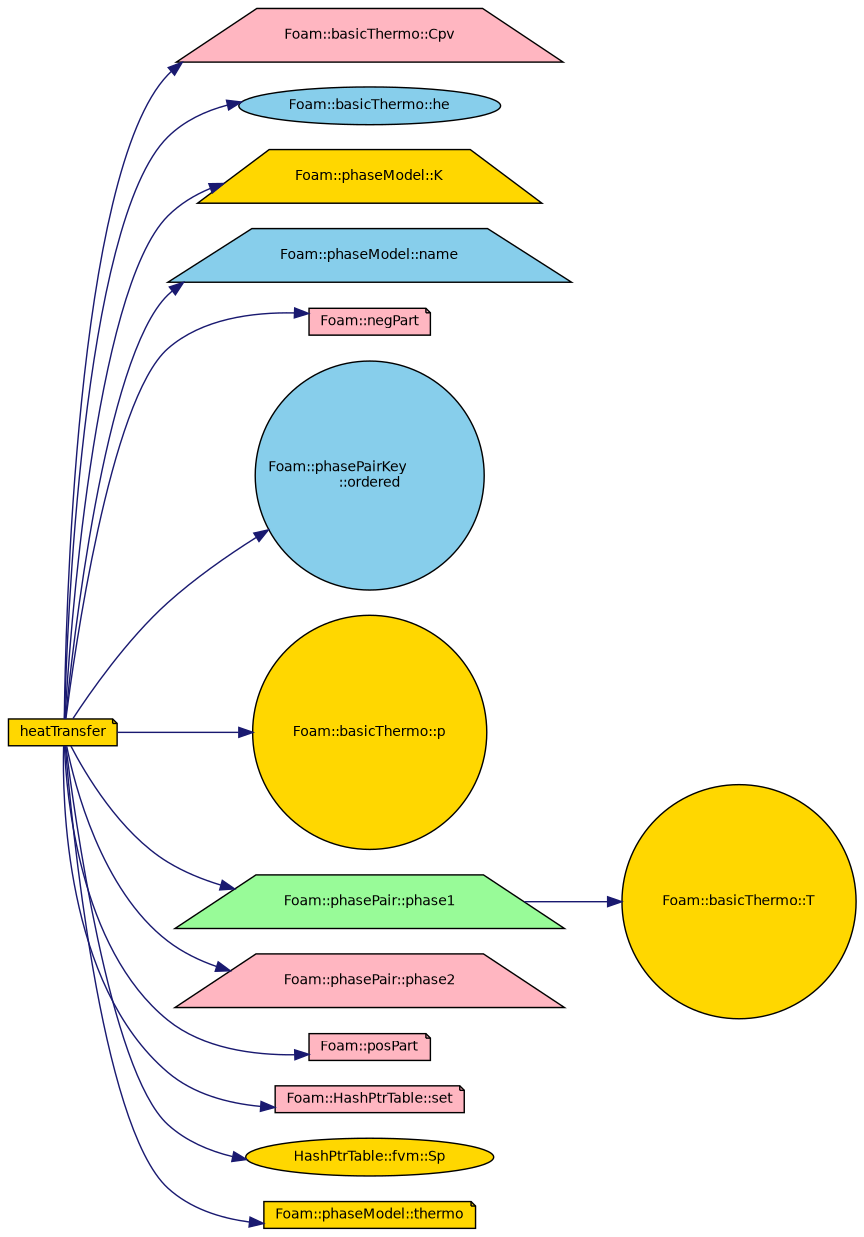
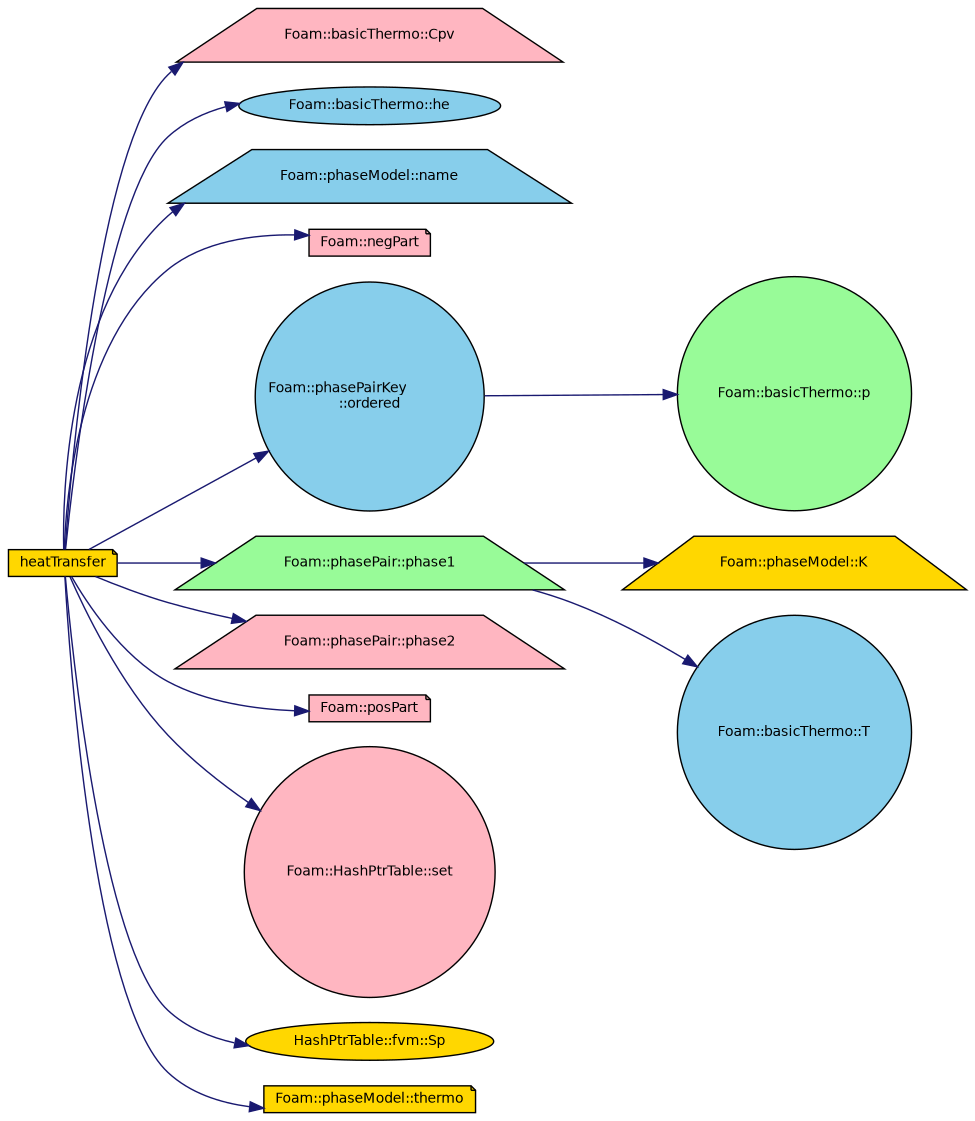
edge "heatTransfer" -> "Foam::phaseModel::K": now "Foam::phasePair::phase1" -> "Foam::phaseModel::K"
edge "heatTransfer" -> "Foam::basicThermo::p": now "Foam::phasePairKey ::ordered" -> "Foam::basicThermo::p"
node "Foam::basicThermo::p": fillcolor gold -> palegreen
node "Foam::basicThermo::T": fillcolor gold -> skyblue
node "Foam::HashPtrTable::set": shape note -> circle
